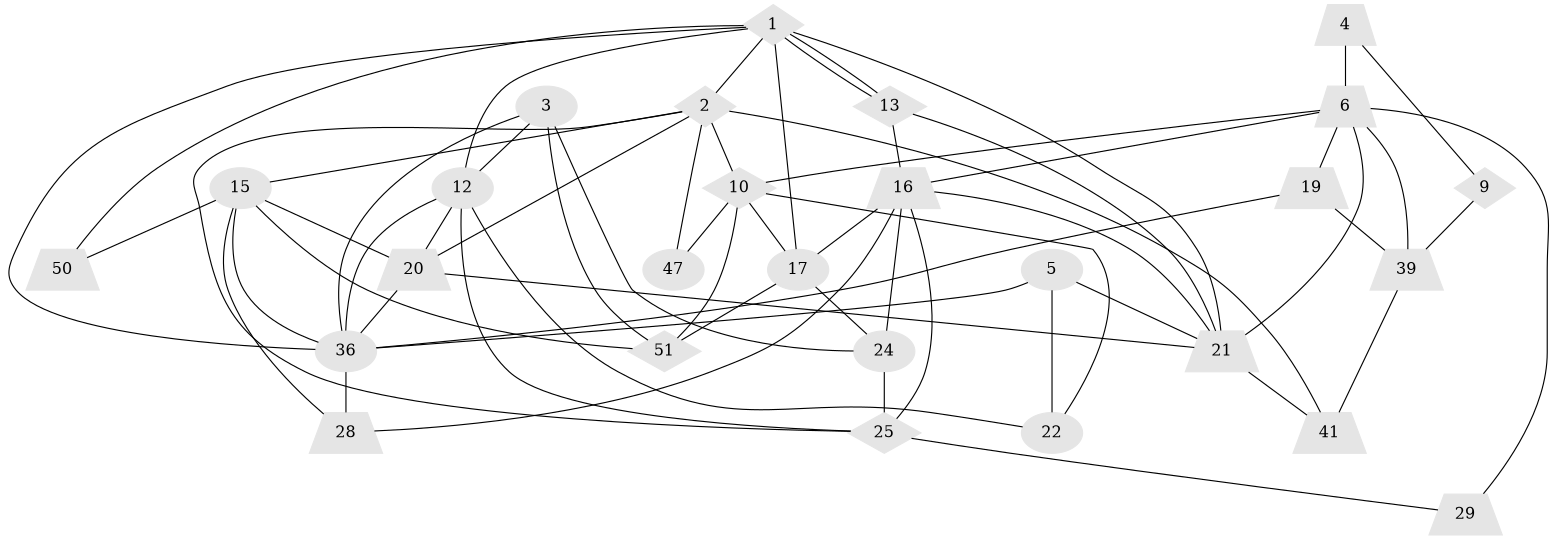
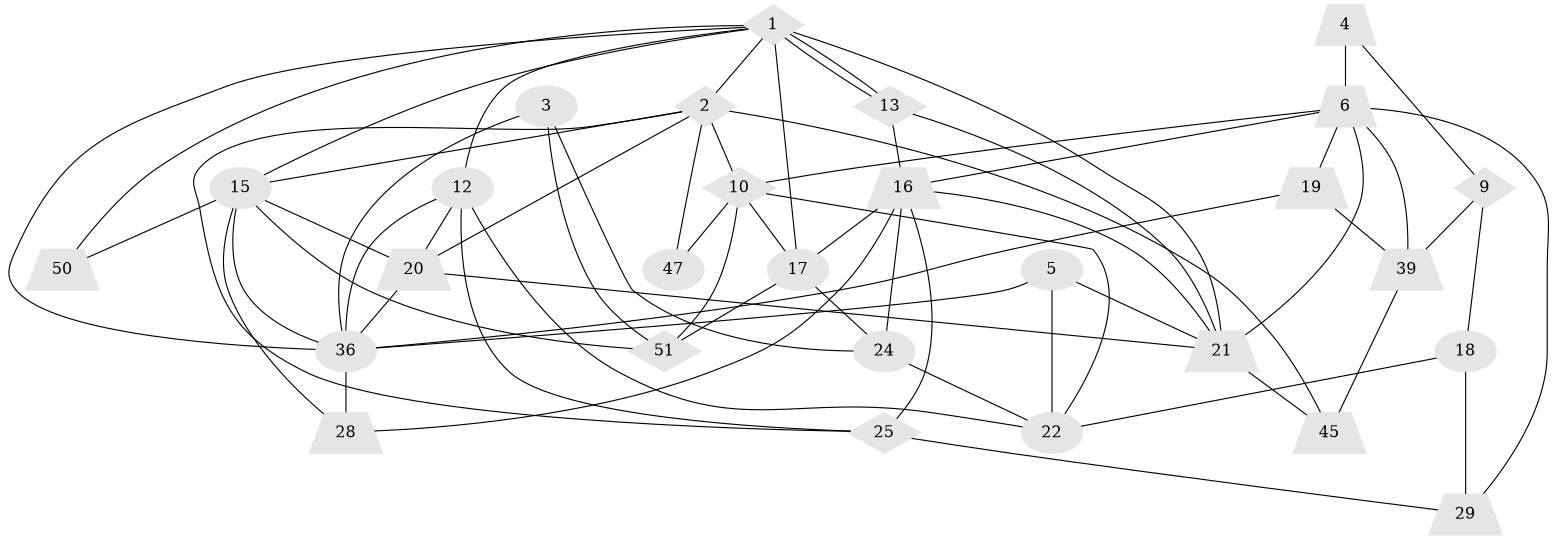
edge "1" -- "15": added
edge "3" -- "12": removed
node "18": added
edge "24" -- "25": now "24" -- "22"
node "41": label "41" -> "45"
